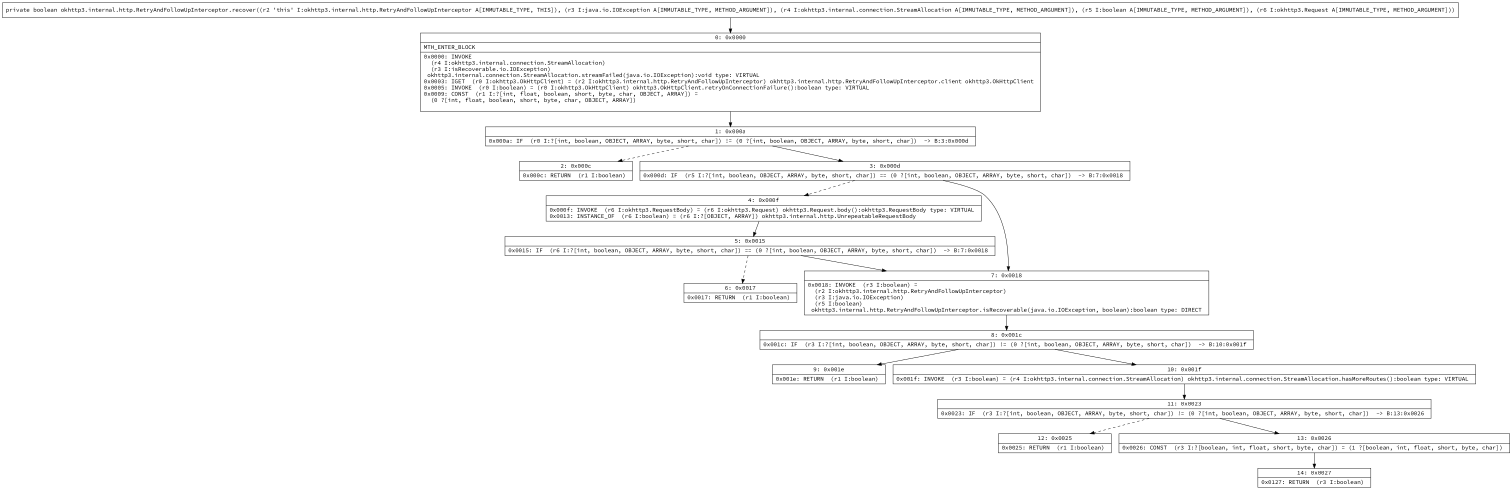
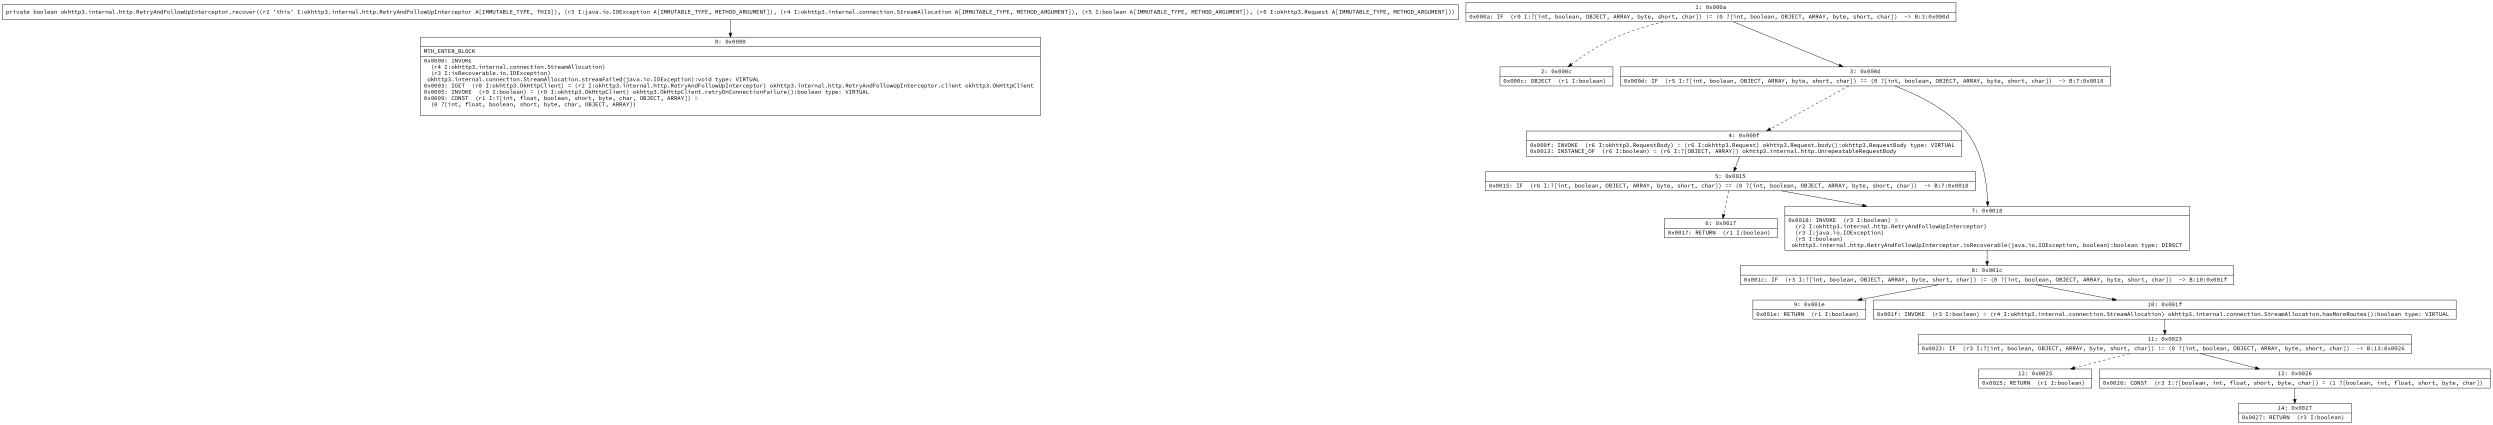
edge "0: 0x0000" -> "1: 0x000a": removed
node "2: 0x000c": text "0x000c: RETURN  (r1 I:boolean)" -> "0x000c: OBJECT  (r1 I:boolean)"
node "14: 0x0027": text "0x0127: RETURN  (r3 I:boolean)" -> "0x0027: RETURN  (r3 I:boolean)"
